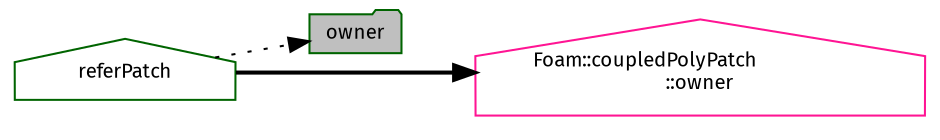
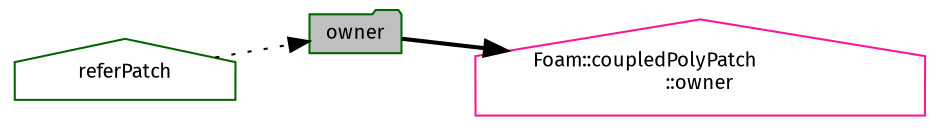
edge "referPatch" -> "Foam::coupledPolyPatch ::owner": now "owner" -> "Foam::coupledPolyPatch ::owner"
